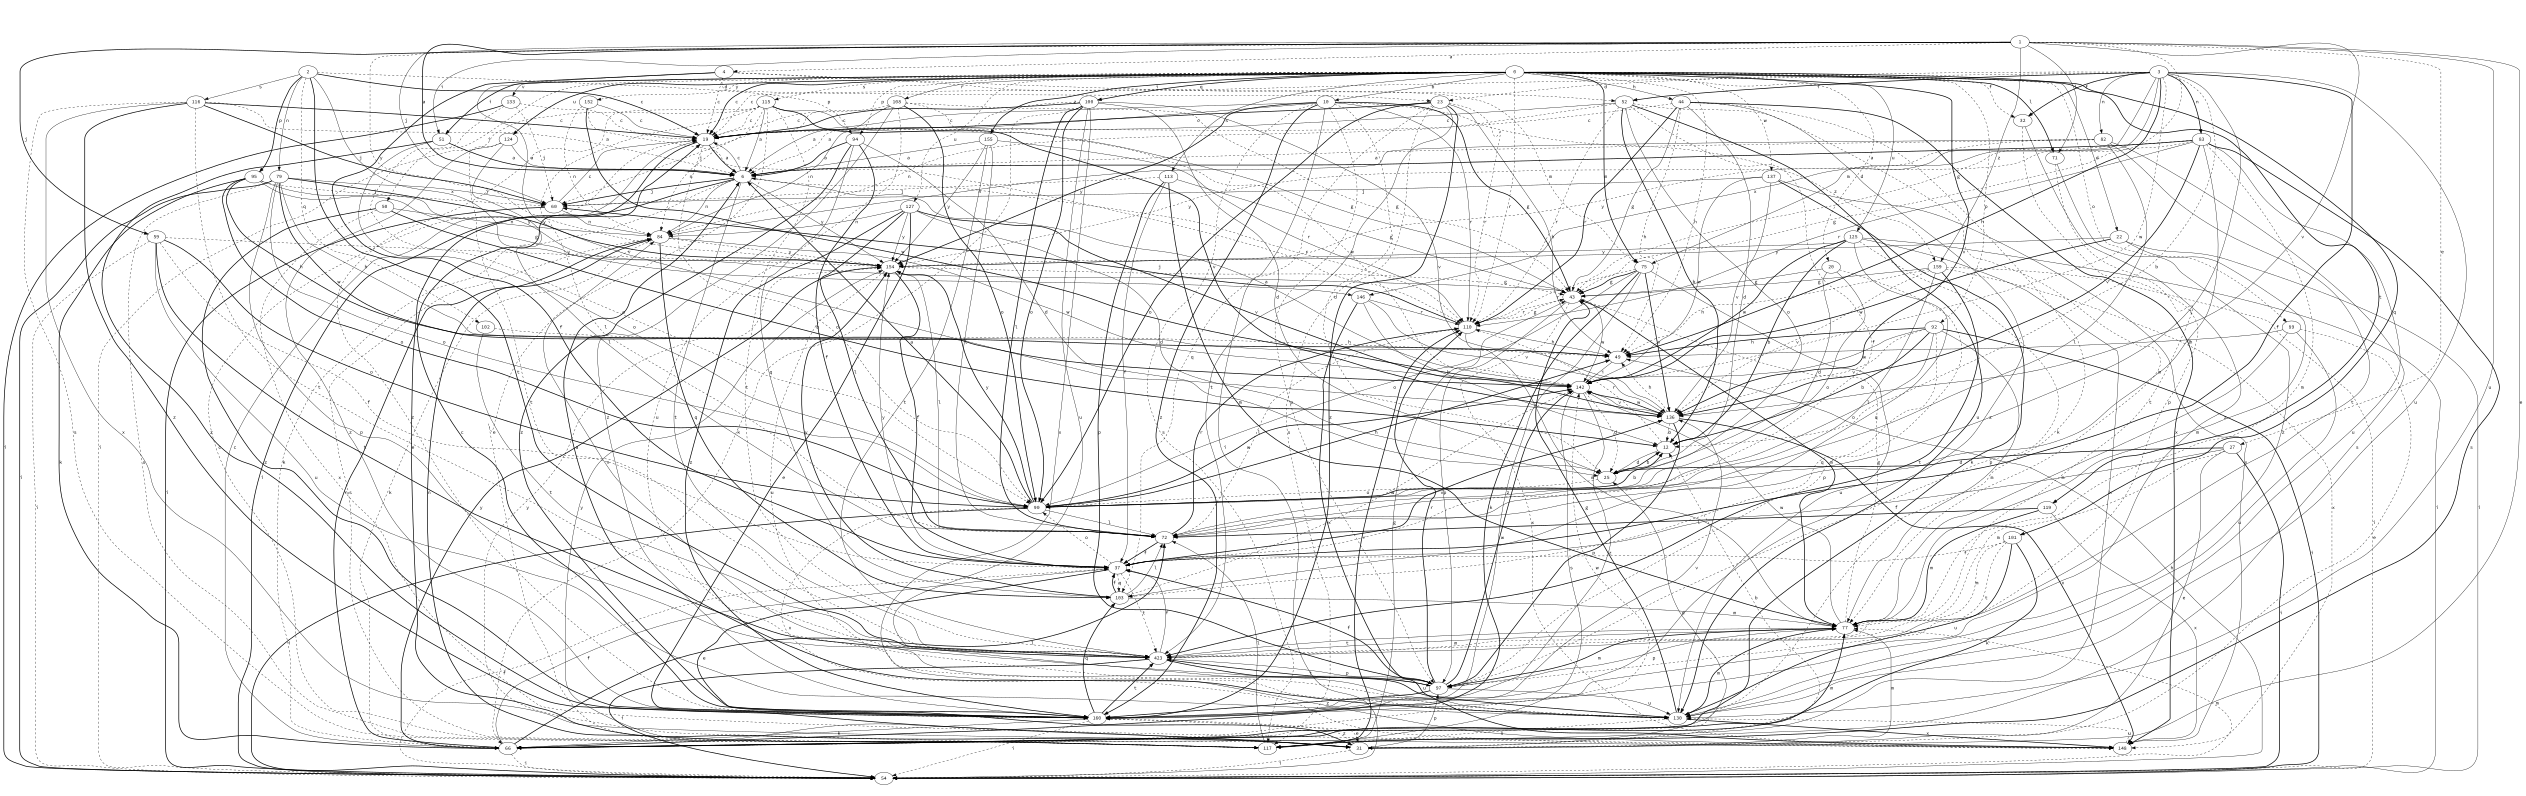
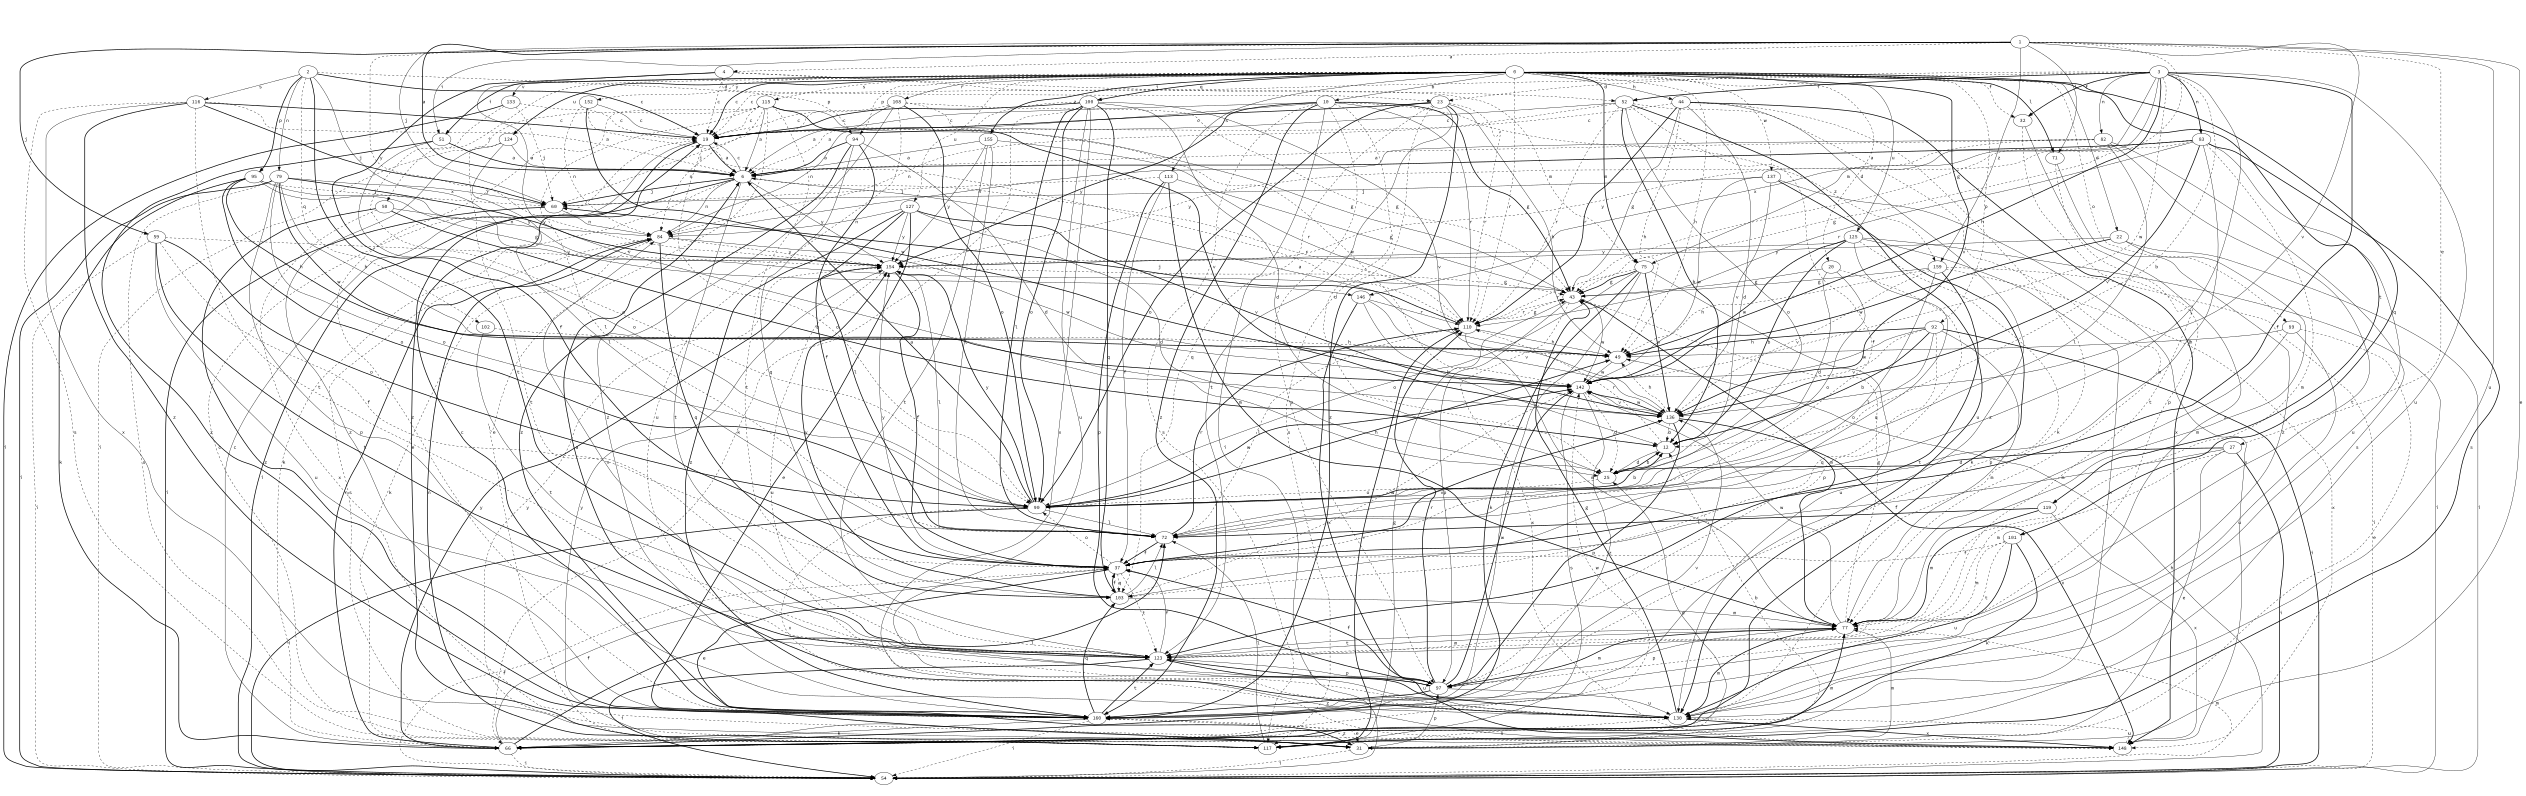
edge "60" -> "19": removed, label "c"
edge "142" -> "6": now "49" -> "6"
edge "100" -> "103": added, label "q"
edge "49" -> "142": label "i" -> "w"
node "423": label "423" -> "123"
